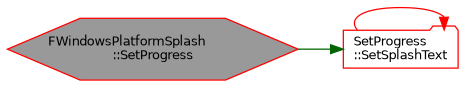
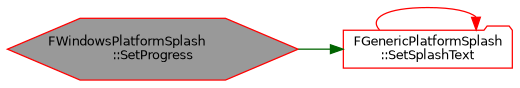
node "SetProgress ::SetSplashText": label "SetProgress ::SetSplashText" -> "FGenericPlatformSplash ::SetSplashText"
